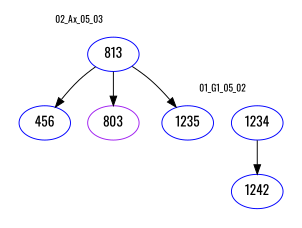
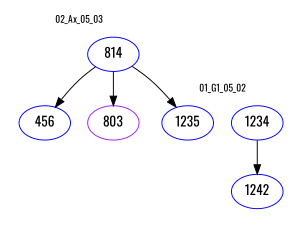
node "813": label "813" -> "814"
